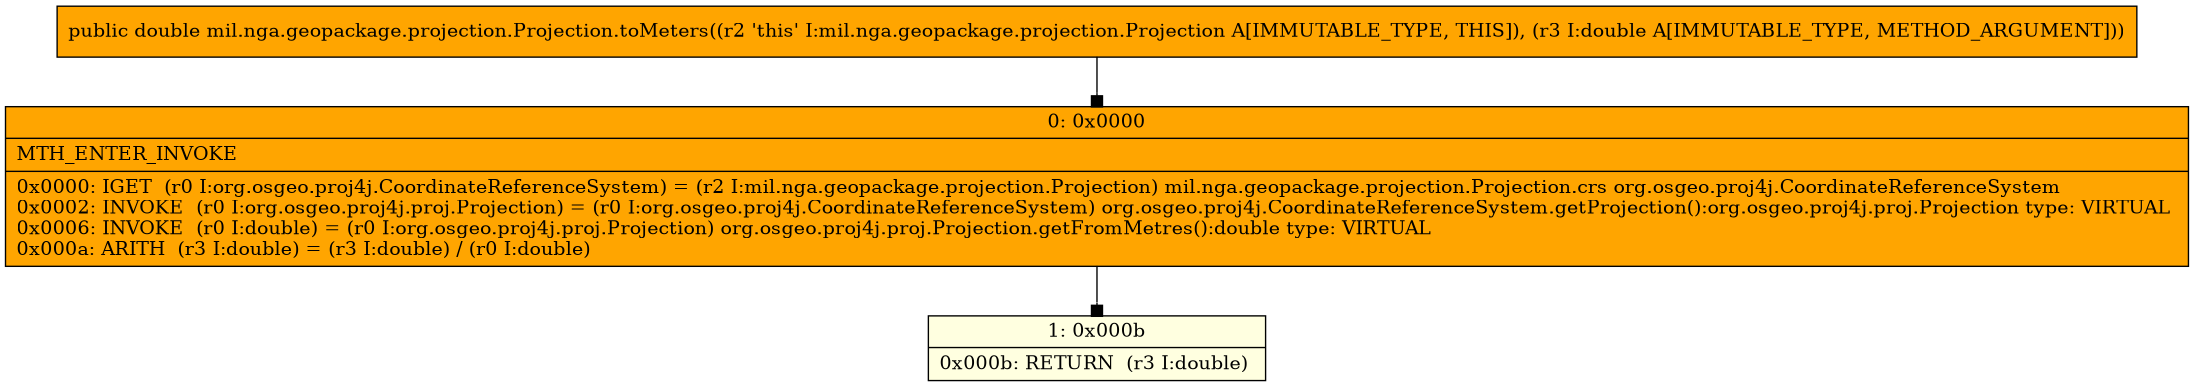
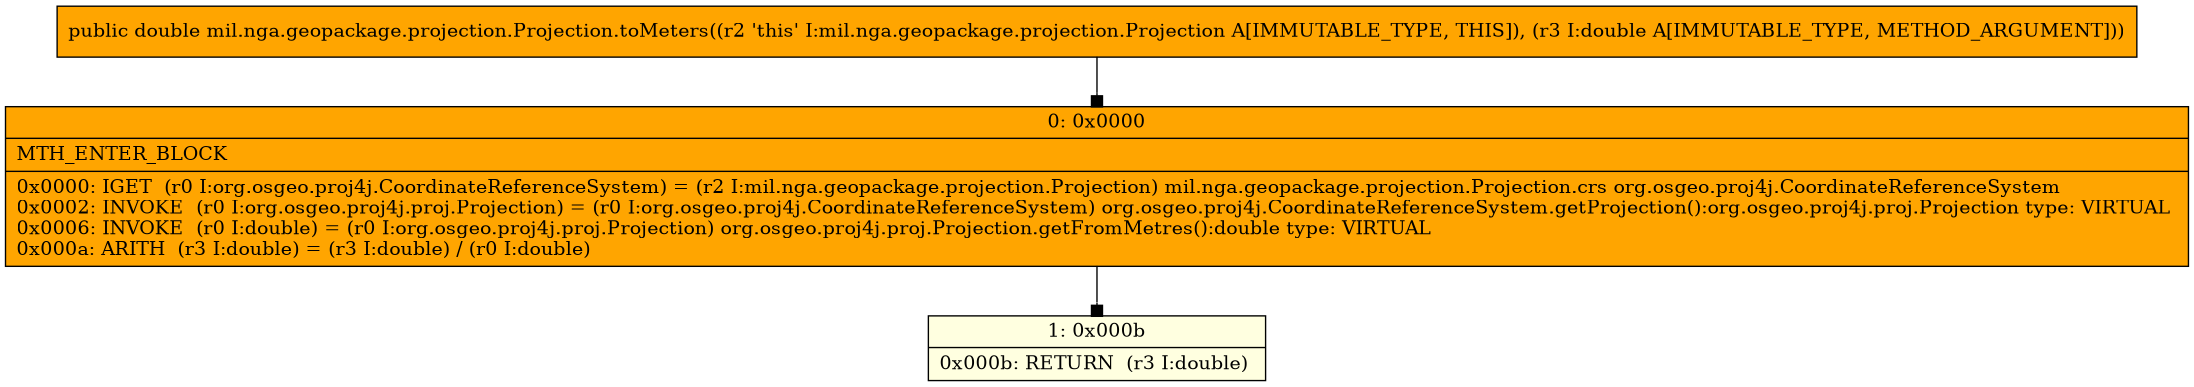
node "0: 0x0000": text "MTH_ENTER_INVOKE" -> "MTH_ENTER_BLOCK"
